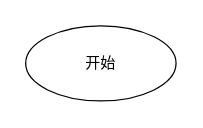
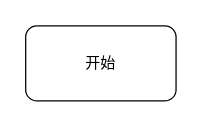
node "开始": shape ellipse -> rounded rectangle
